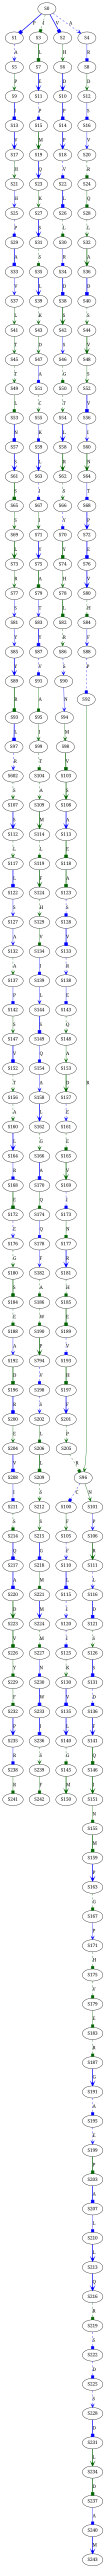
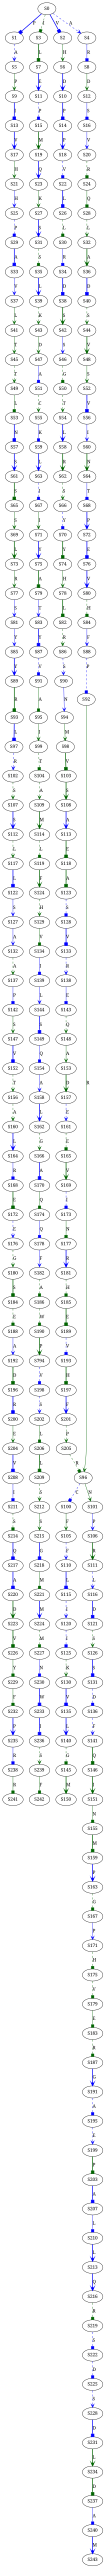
node "S602": label "S602" -> "S102"
edge "S136" -> "S141": style bold -> dashed
